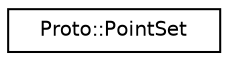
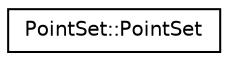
node "Proto::PointSet": label "Proto::PointSet" -> "PointSet::PointSet"
